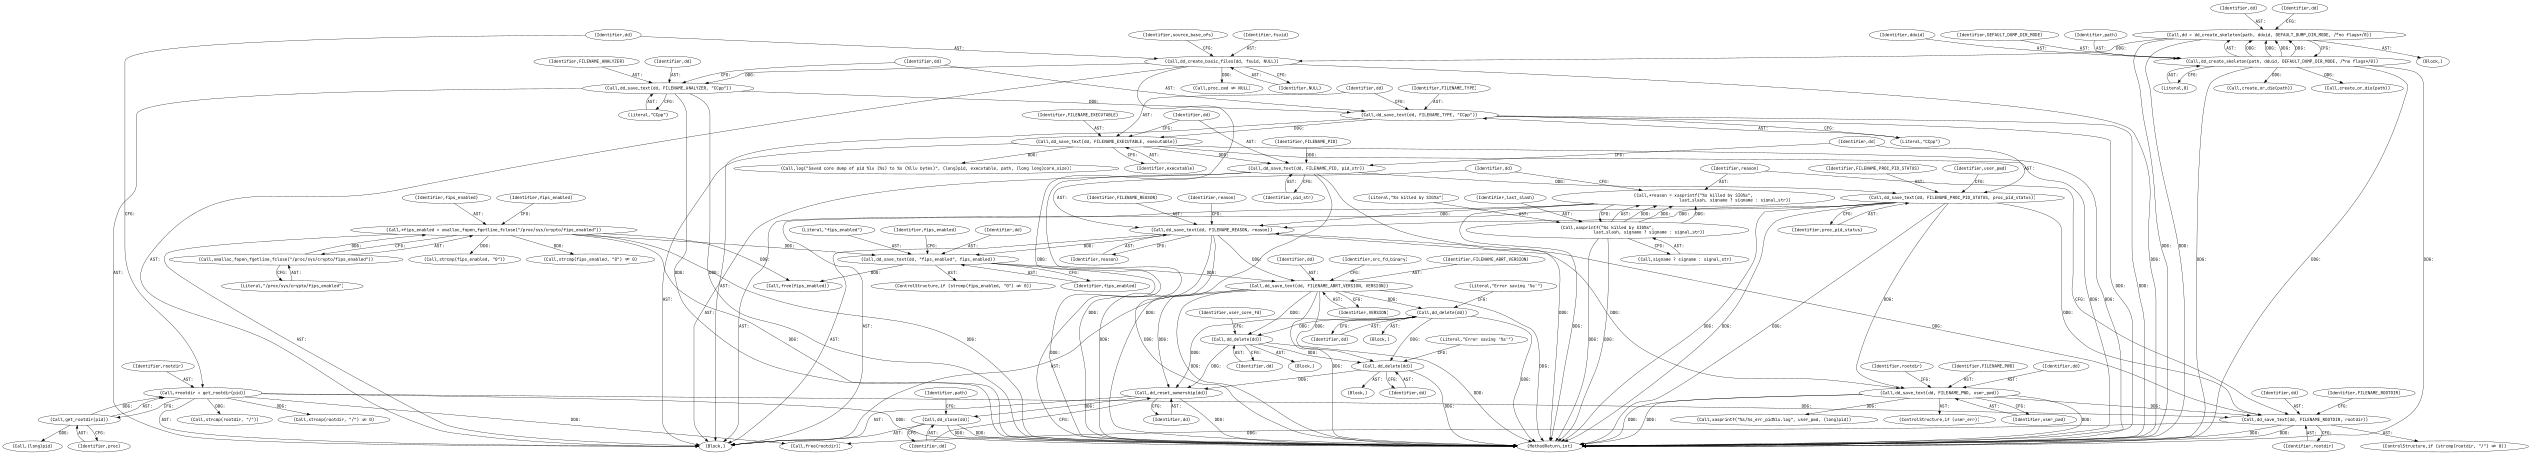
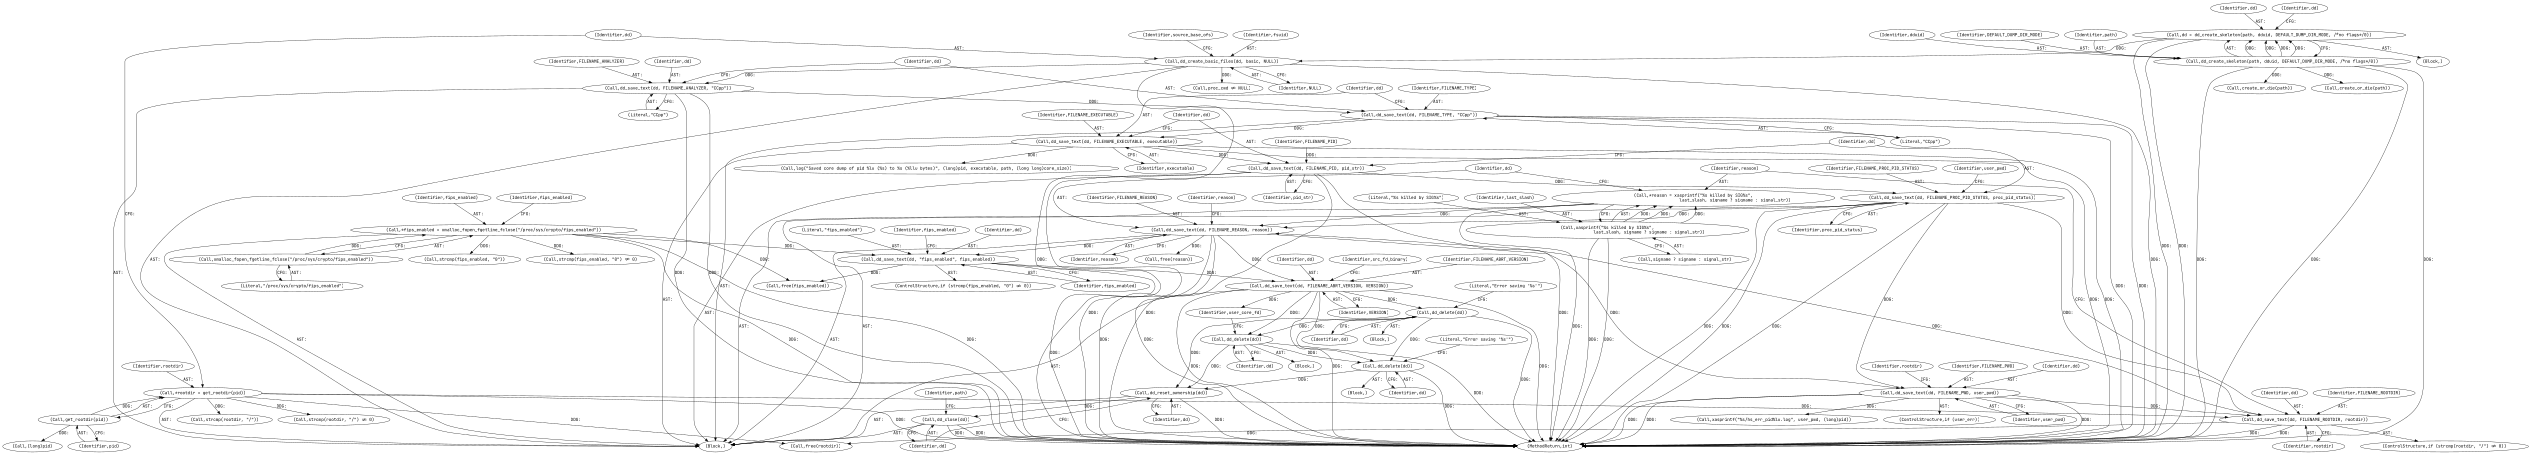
node "(Call,dd_create_basic_files(dd, fsuid, NULL))": label "(Call,dd_create_basic_files(dd, fsuid, NULL))" -> "(Call,dd_create_basic_files(dd, basic, NULL))"
node "(Literal,0)": removed
node "(Call,free(reason))": added
edge "(Call,dd_save_text(dd, FILENAME_ABRT_VERSION, VERSION))" -> "(Call,dd_reset_ownership(dd))": now "(Call,dd_save_text(dd, FILENAME_ABRT_VERSION, VERSION))" -> "(Identifier,user_core_fd)"
edge "(Identifier,FILENAME_ROOTDIR)" -> "(Call,dd_save_text(dd, FILENAME_ROOTDIR, rootdir))": label "CFG: " -> "AST: "
node "(Identifier,proc)": label "(Identifier,proc)" -> "(Identifier,pid)"
